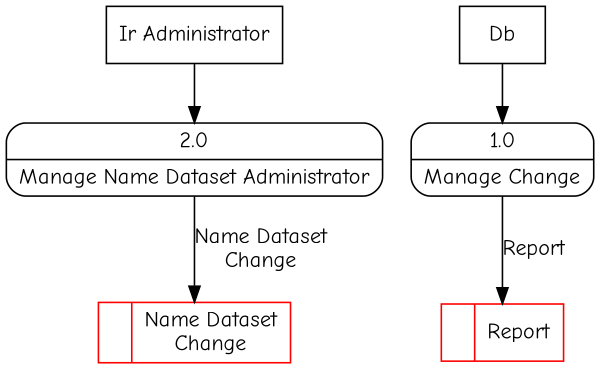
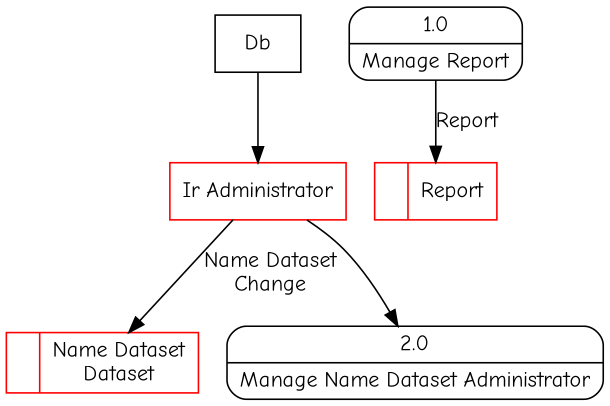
node "Ir Administrator": color black -> red
edge "Db" -> "1.0": now "Db" -> "Ir Administrator"
node "1.0": text "Manage Change" -> "Manage Report"
edge "2.0" -> "Name Dataset": now "Ir Administrator" -> "Name Dataset"
node "Name Dataset": text "Change" -> "Dataset"
